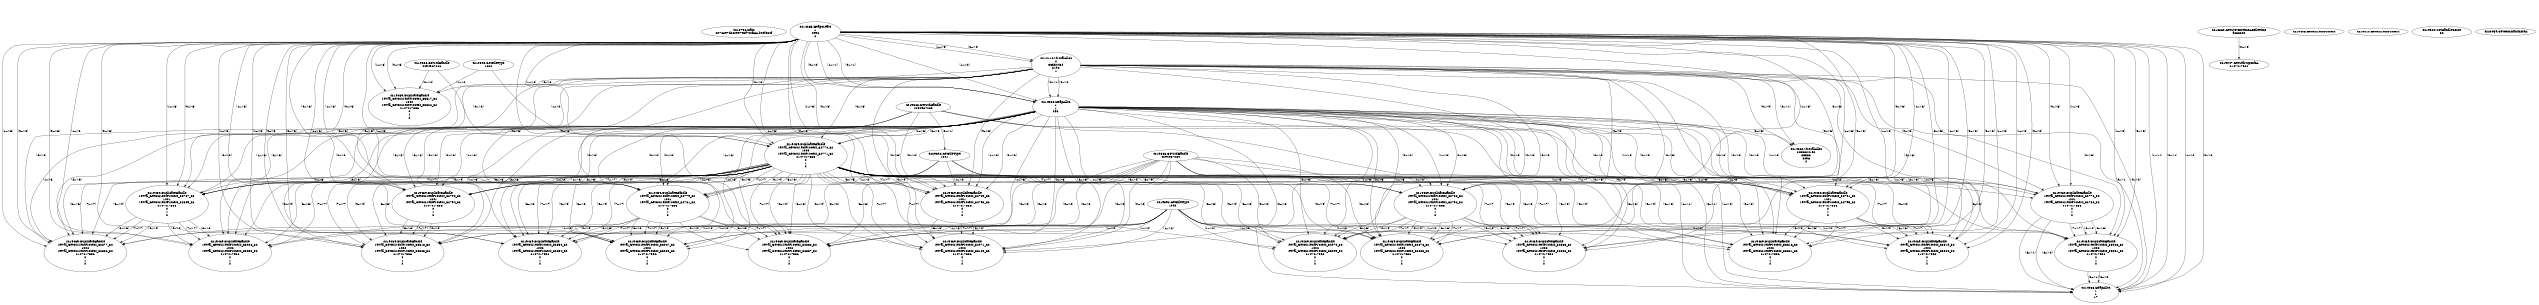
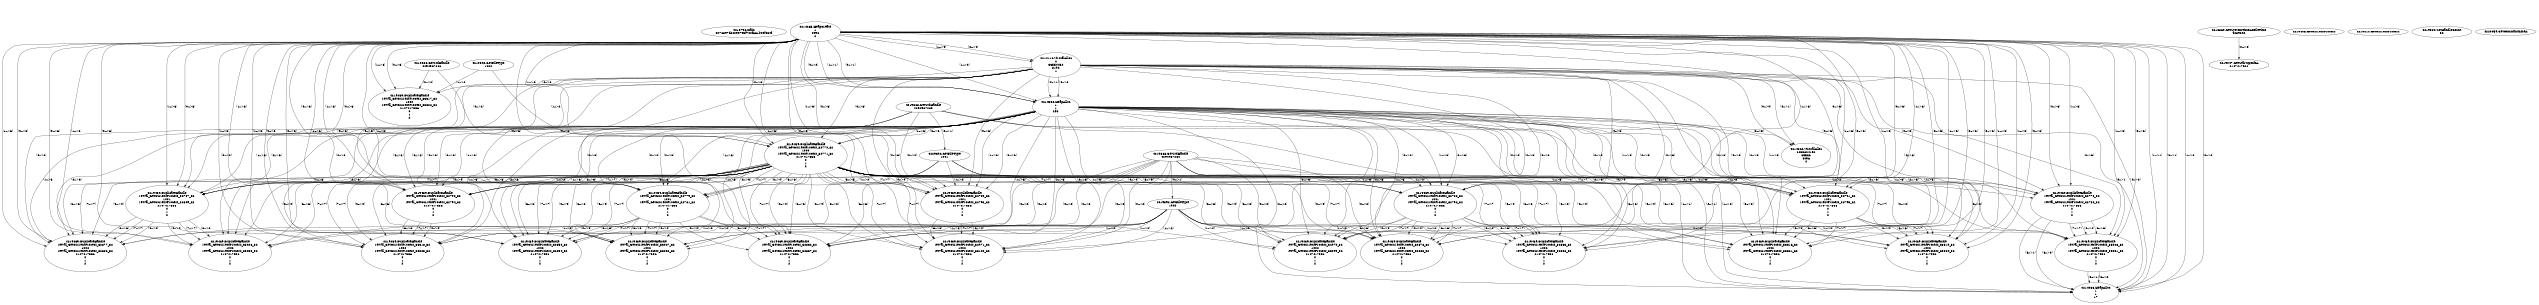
node "4218869.GetSystemTimeAsFileTime 4288292": label "4218869.GetSystemTimeAsFileTime 4288292" -> "4218869.GetSystemTimeAsFileTime 4289292"
edge "4219368.GetStdHandle 4294967284" -> "4019392.GetFileType 1002": added, label "(0-->1)"
